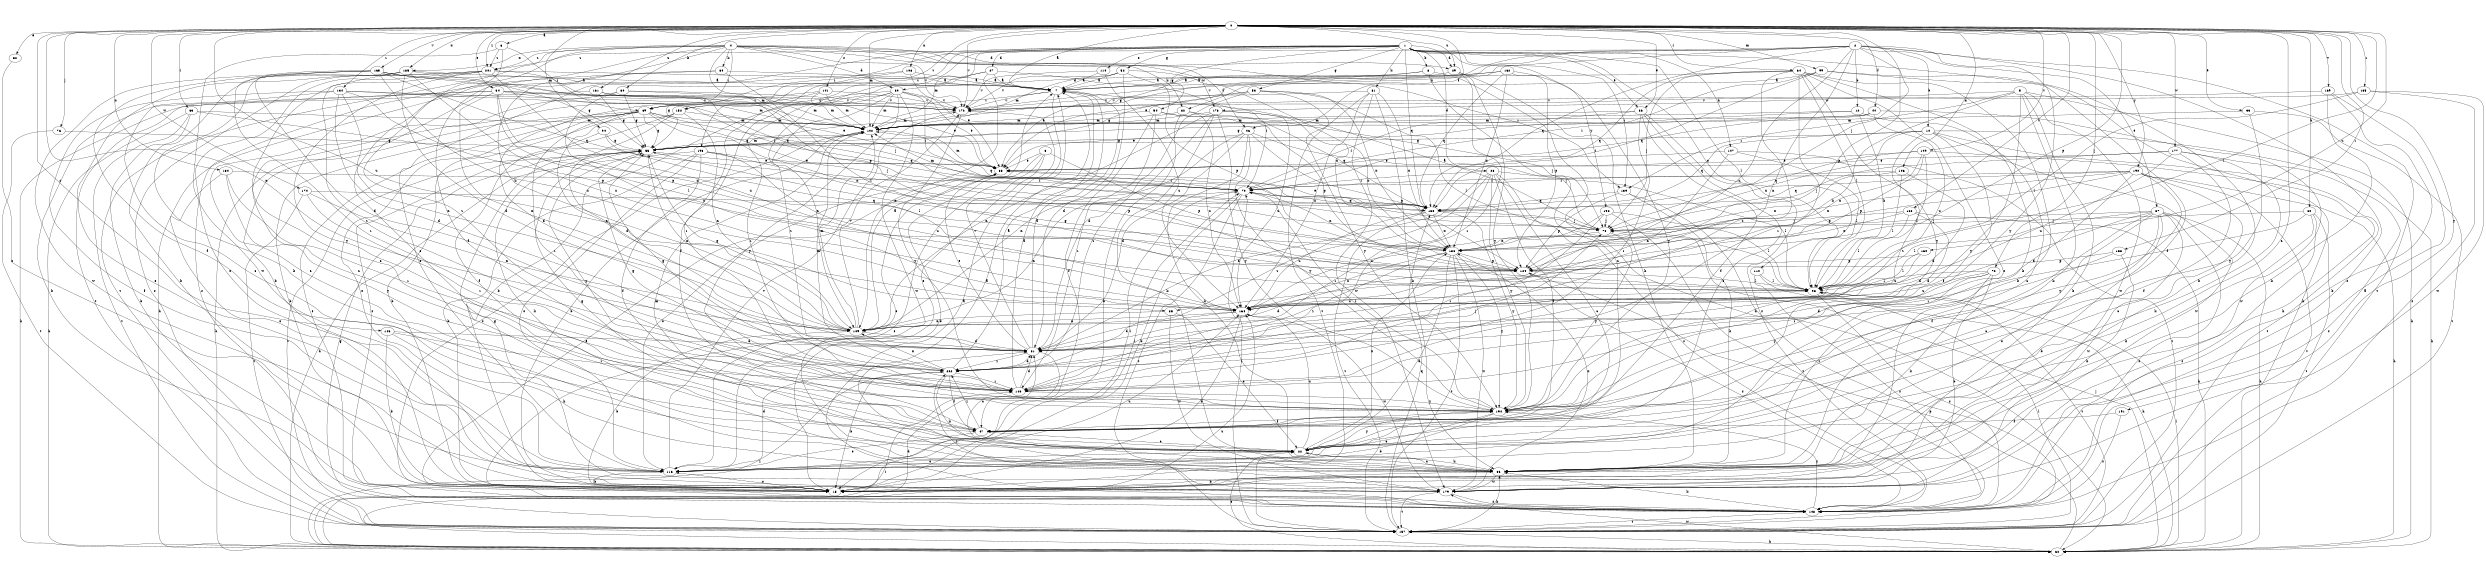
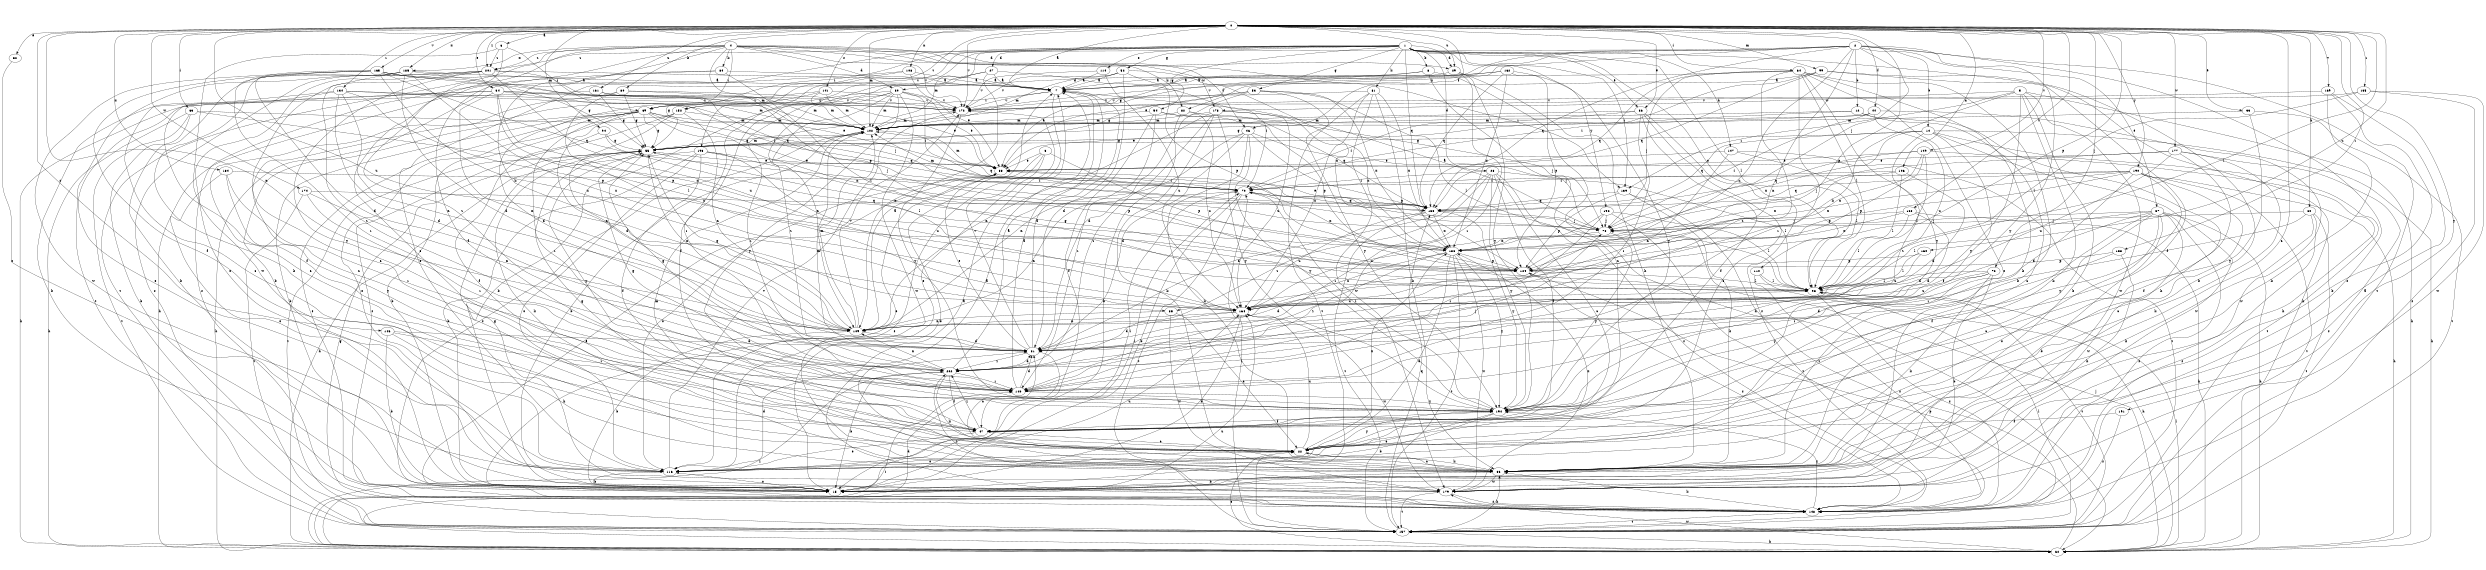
node "76": removed
edge "44" -> "70": now "44" -> "78"
edge "12" -> "93": now "12" -> "86"
edge "134" -> "179": now "134" -> "47"
